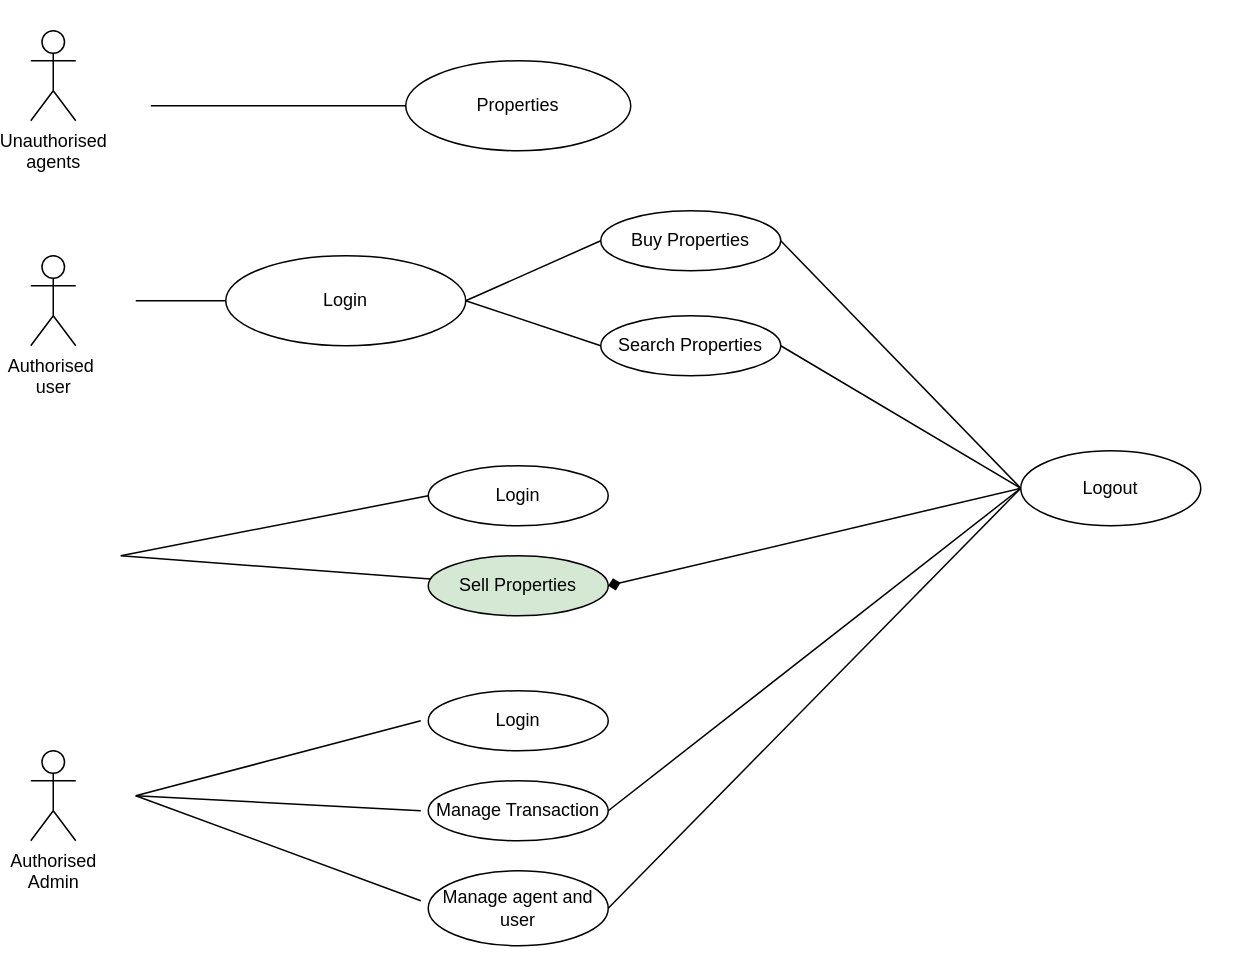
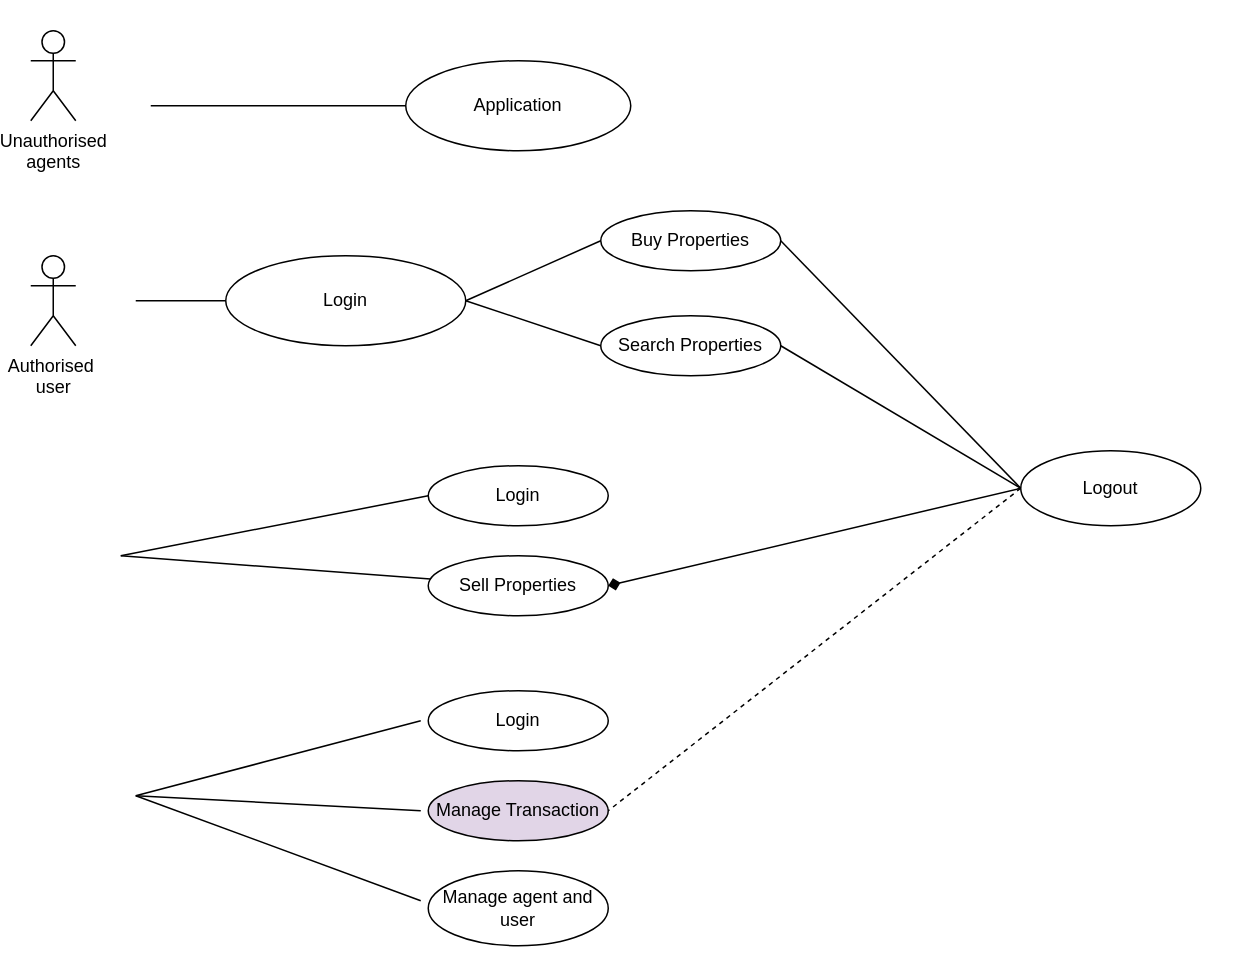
node "Properties": label "Properties" -> "Application"
node "Sell Properties": fillcolor #d5e8d4 -> #ffffff
edge "Logout" -- "Manage Transaction": style solid -> dashed
edge "Logout" -- "Manage agent and user": removed
node "Authorised Admin": removed
node "Manage Transaction": fillcolor #ffffff -> #e1d5e7
